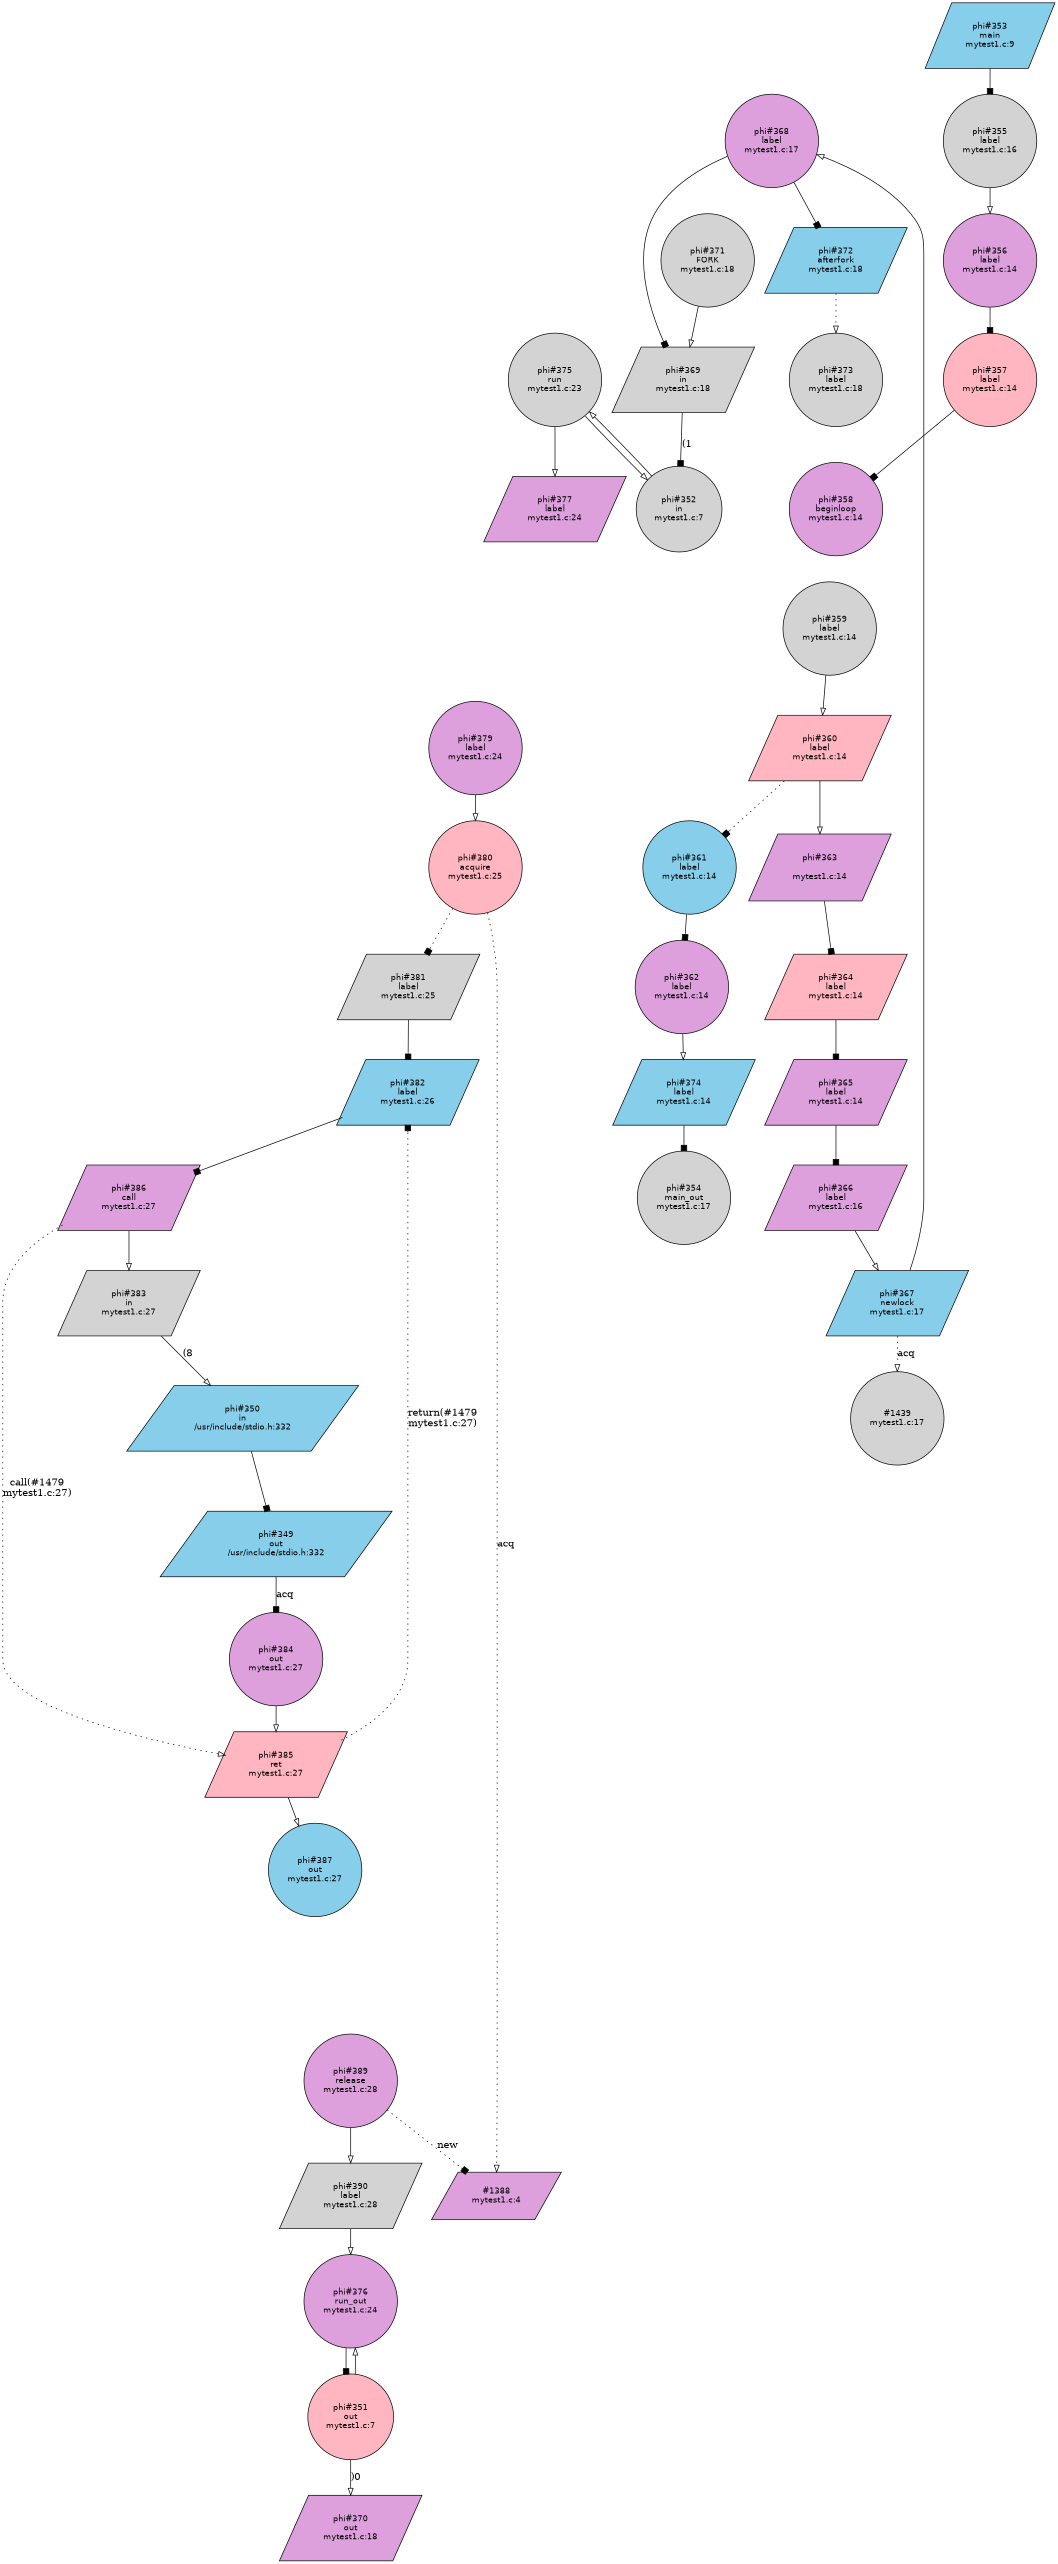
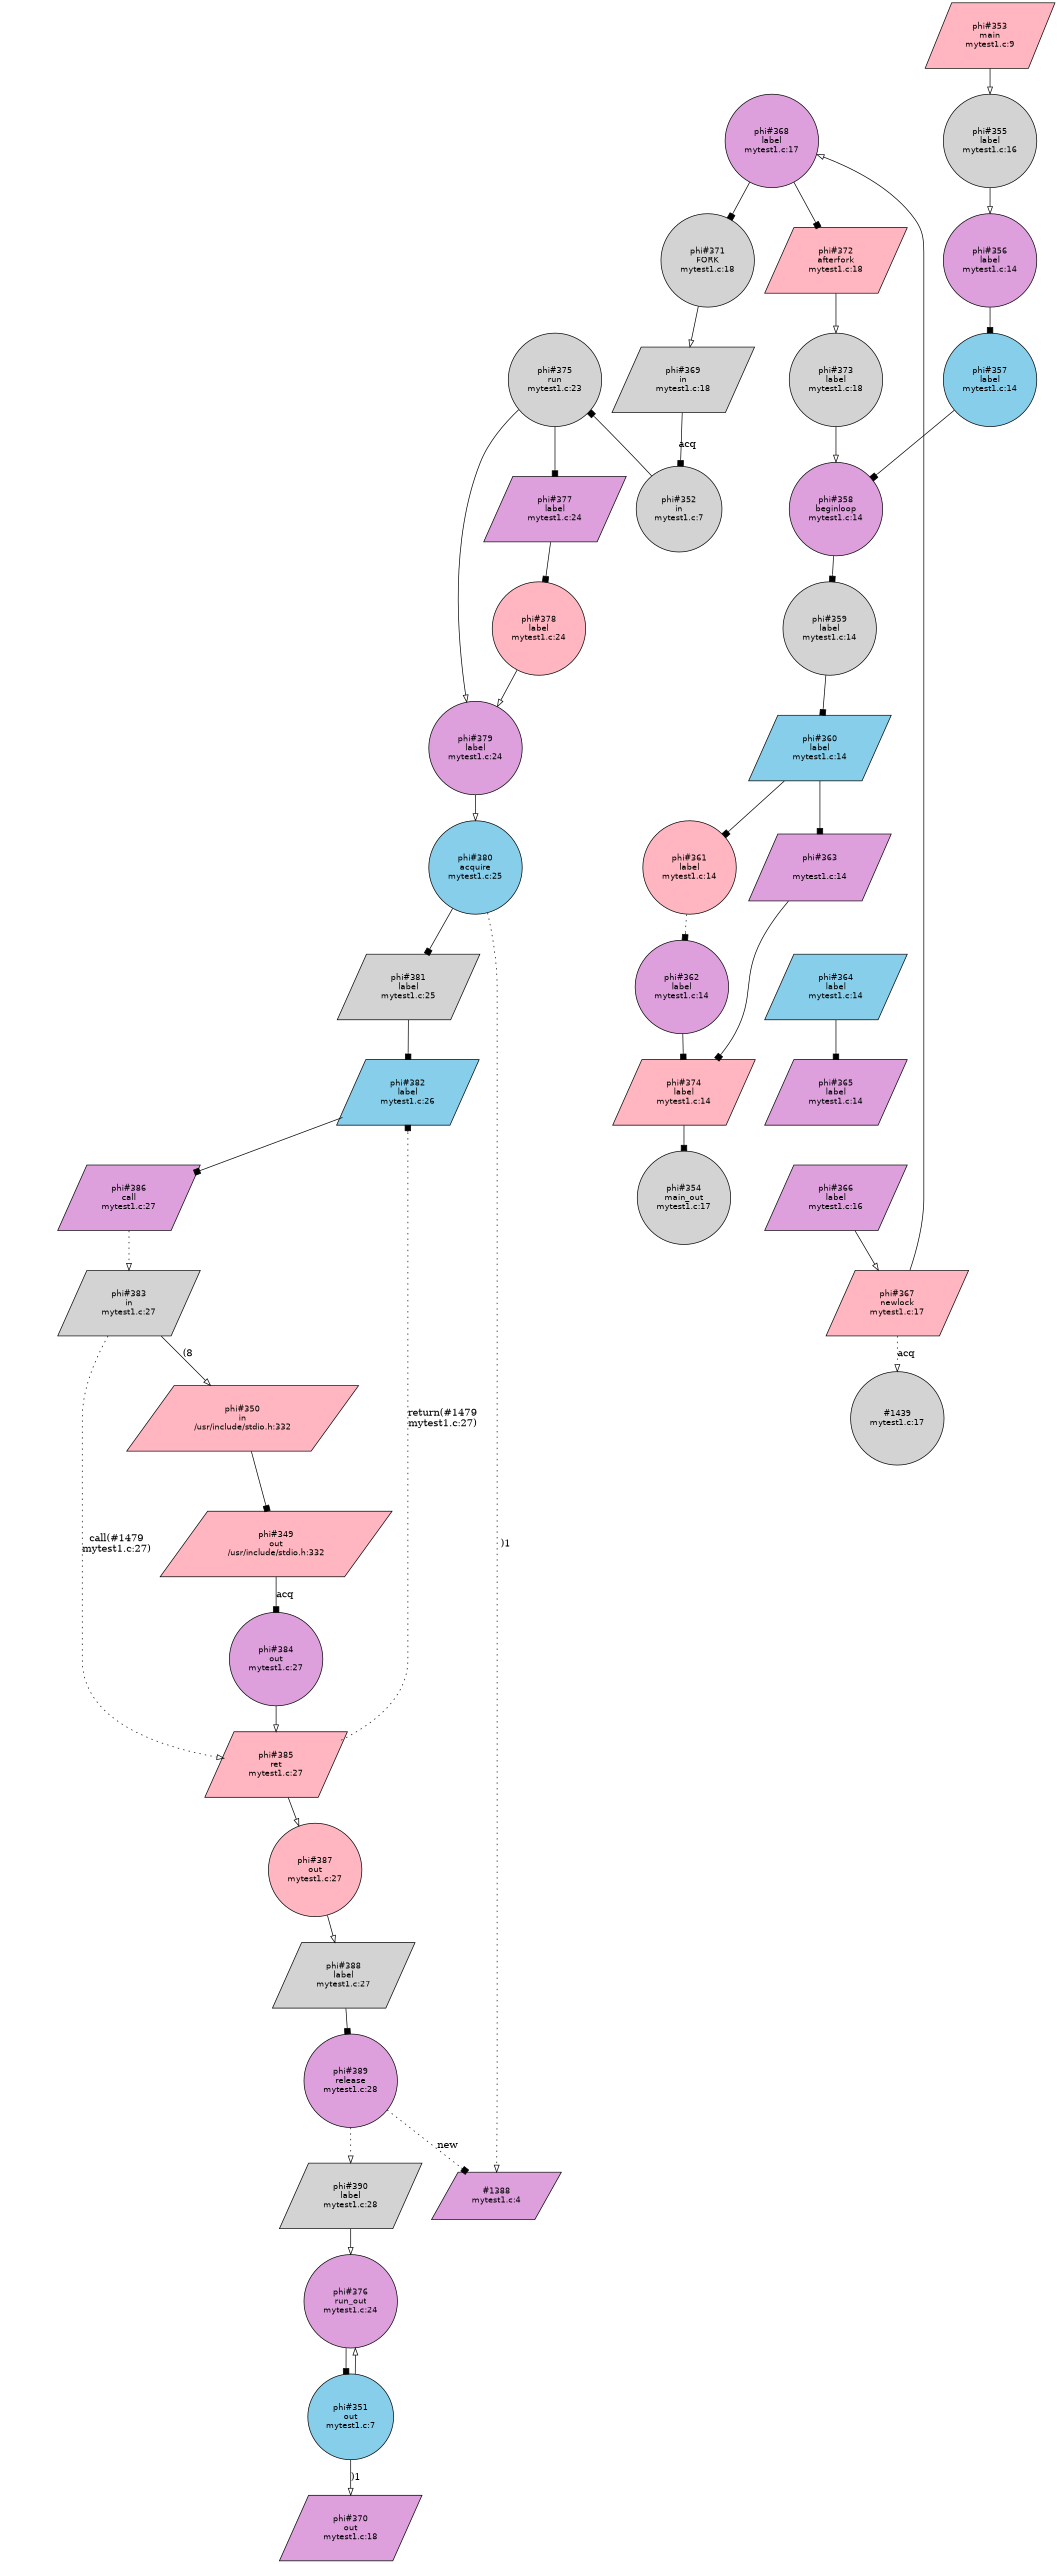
node "phi#353 main mytest1.c:9": fillcolor skyblue -> lightpink
edge "phi#353 main mytest1.c:9" -> "phi#355 label mytest1.c:16": arrowhead box -> onormal
edge "phi#368 label mytest1.c:17" -> "phi#369 in mytest1.c:18": now "phi#368 label mytest1.c:17" -> "phi#371 FORK mytest1.c:18"
node "phi#372 afterfork mytest1.c:18": fillcolor skyblue -> lightpink
edge "phi#372 afterfork mytest1.c:18" -> "phi#373 label mytest1.c:18": style dotted -> solid
node "phi#357 label mytest1.c:14": fillcolor lightpink -> skyblue
edge "phi#373 label mytest1.c:18" -> "phi#358 beginloop mytest1.c:14": added
edge "phi#369 in mytest1.c:18" -> "phi#352 in mytest1.c:7": label "(1" -> "acq"
edge "phi#375 run mytest1.c:23" -> "phi#352 in mytest1.c:7": now "phi#375 run mytest1.c:23" -> "phi#379 label mytest1.c:24"
edge "phi#352 in mytest1.c:7" -> "phi#375 run mytest1.c:23": arrowhead onormal -> box
edge "phi#375 run mytest1.c:23" -> "phi#377 label mytest1.c:24": arrowhead onormal -> box
edge "phi#358 beginloop mytest1.c:14" -> "phi#359 label mytest1.c:14": added
node "phi#378 label mytest1.c:24": added
edge "phi#359 label mytest1.c:14" -> "phi#360 label mytest1.c:14": arrowhead onormal -> box
node "phi#360 label mytest1.c:14": fillcolor lightpink -> skyblue
edge "phi#360 label mytest1.c:14" -> "phi#363 mytest1.c:14": arrowhead onormal -> box
edge "phi#360 label mytest1.c:14" -> "phi#361 label mytest1.c:14": style dotted -> solid
node "phi#380 acquire mytest1.c:25": fillcolor lightpink -> skyblue
node "phi#361 label mytest1.c:14": fillcolor skyblue -> lightpink
edge "phi#361 label mytest1.c:14" -> "phi#362 label mytest1.c:14": style solid -> dotted
edge "phi#363 mytest1.c:14" -> "phi#364 label mytest1.c:14": now "phi#363 mytest1.c:14" -> "phi#374 label mytest1.c:14"
edge "phi#380 acquire mytest1.c:25" -> "phi#381 label mytest1.c:25": style dotted -> solid
node "phi#364 label mytest1.c:14": fillcolor lightpink -> skyblue
edge "phi#362 label mytest1.c:14" -> "phi#374 label mytest1.c:14": arrowhead onormal -> box
node "phi#374 label mytest1.c:14": fillcolor skyblue -> lightpink
edge "phi#365 label mytest1.c:14" -> "phi#366 label mytest1.c:16": removed
edge "phi#386 call mytest1.c:27" -> "phi#383 in mytest1.c:27": style solid -> dotted
node "phi#367 newlock mytest1.c:17": fillcolor skyblue -> lightpink
node "phi#350 in /usr/include/stdio.h:332": fillcolor skyblue -> lightpink
node "phi#349 out /usr/include/stdio.h:332": fillcolor skyblue -> lightpink
edge "phi#380 acquire mytest1.c:25" -> "#1388 mytest1.c:4": label "acq" -> ")1"
edge "phi#386 call mytest1.c:27" -> "phi#385 ret mytest1.c:27": now "phi#383 in mytest1.c:27" -> "phi#385 ret mytest1.c:27"
node "phi#387 out mytest1.c:27": fillcolor skyblue -> lightpink
node "phi#388 label mytest1.c:27": added
edge "phi#389 release mytest1.c:28" -> "phi#390 label mytest1.c:28": style solid -> dotted
node "phi#351 out mytest1.c:7": fillcolor lightpink -> skyblue
edge "phi#351 out mytest1.c:7" -> "phi#370 out mytest1.c:18": label ")0" -> ")1"
